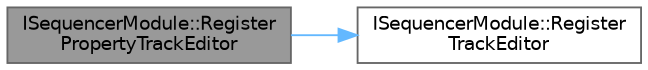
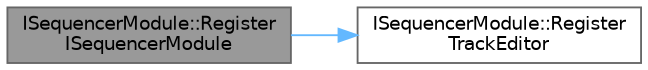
node "ISequencerModule::Register PropertyTrackEditor": label "ISequencerModule::Register PropertyTrackEditor" -> "ISequencerModule::Register ISequencerModule"
